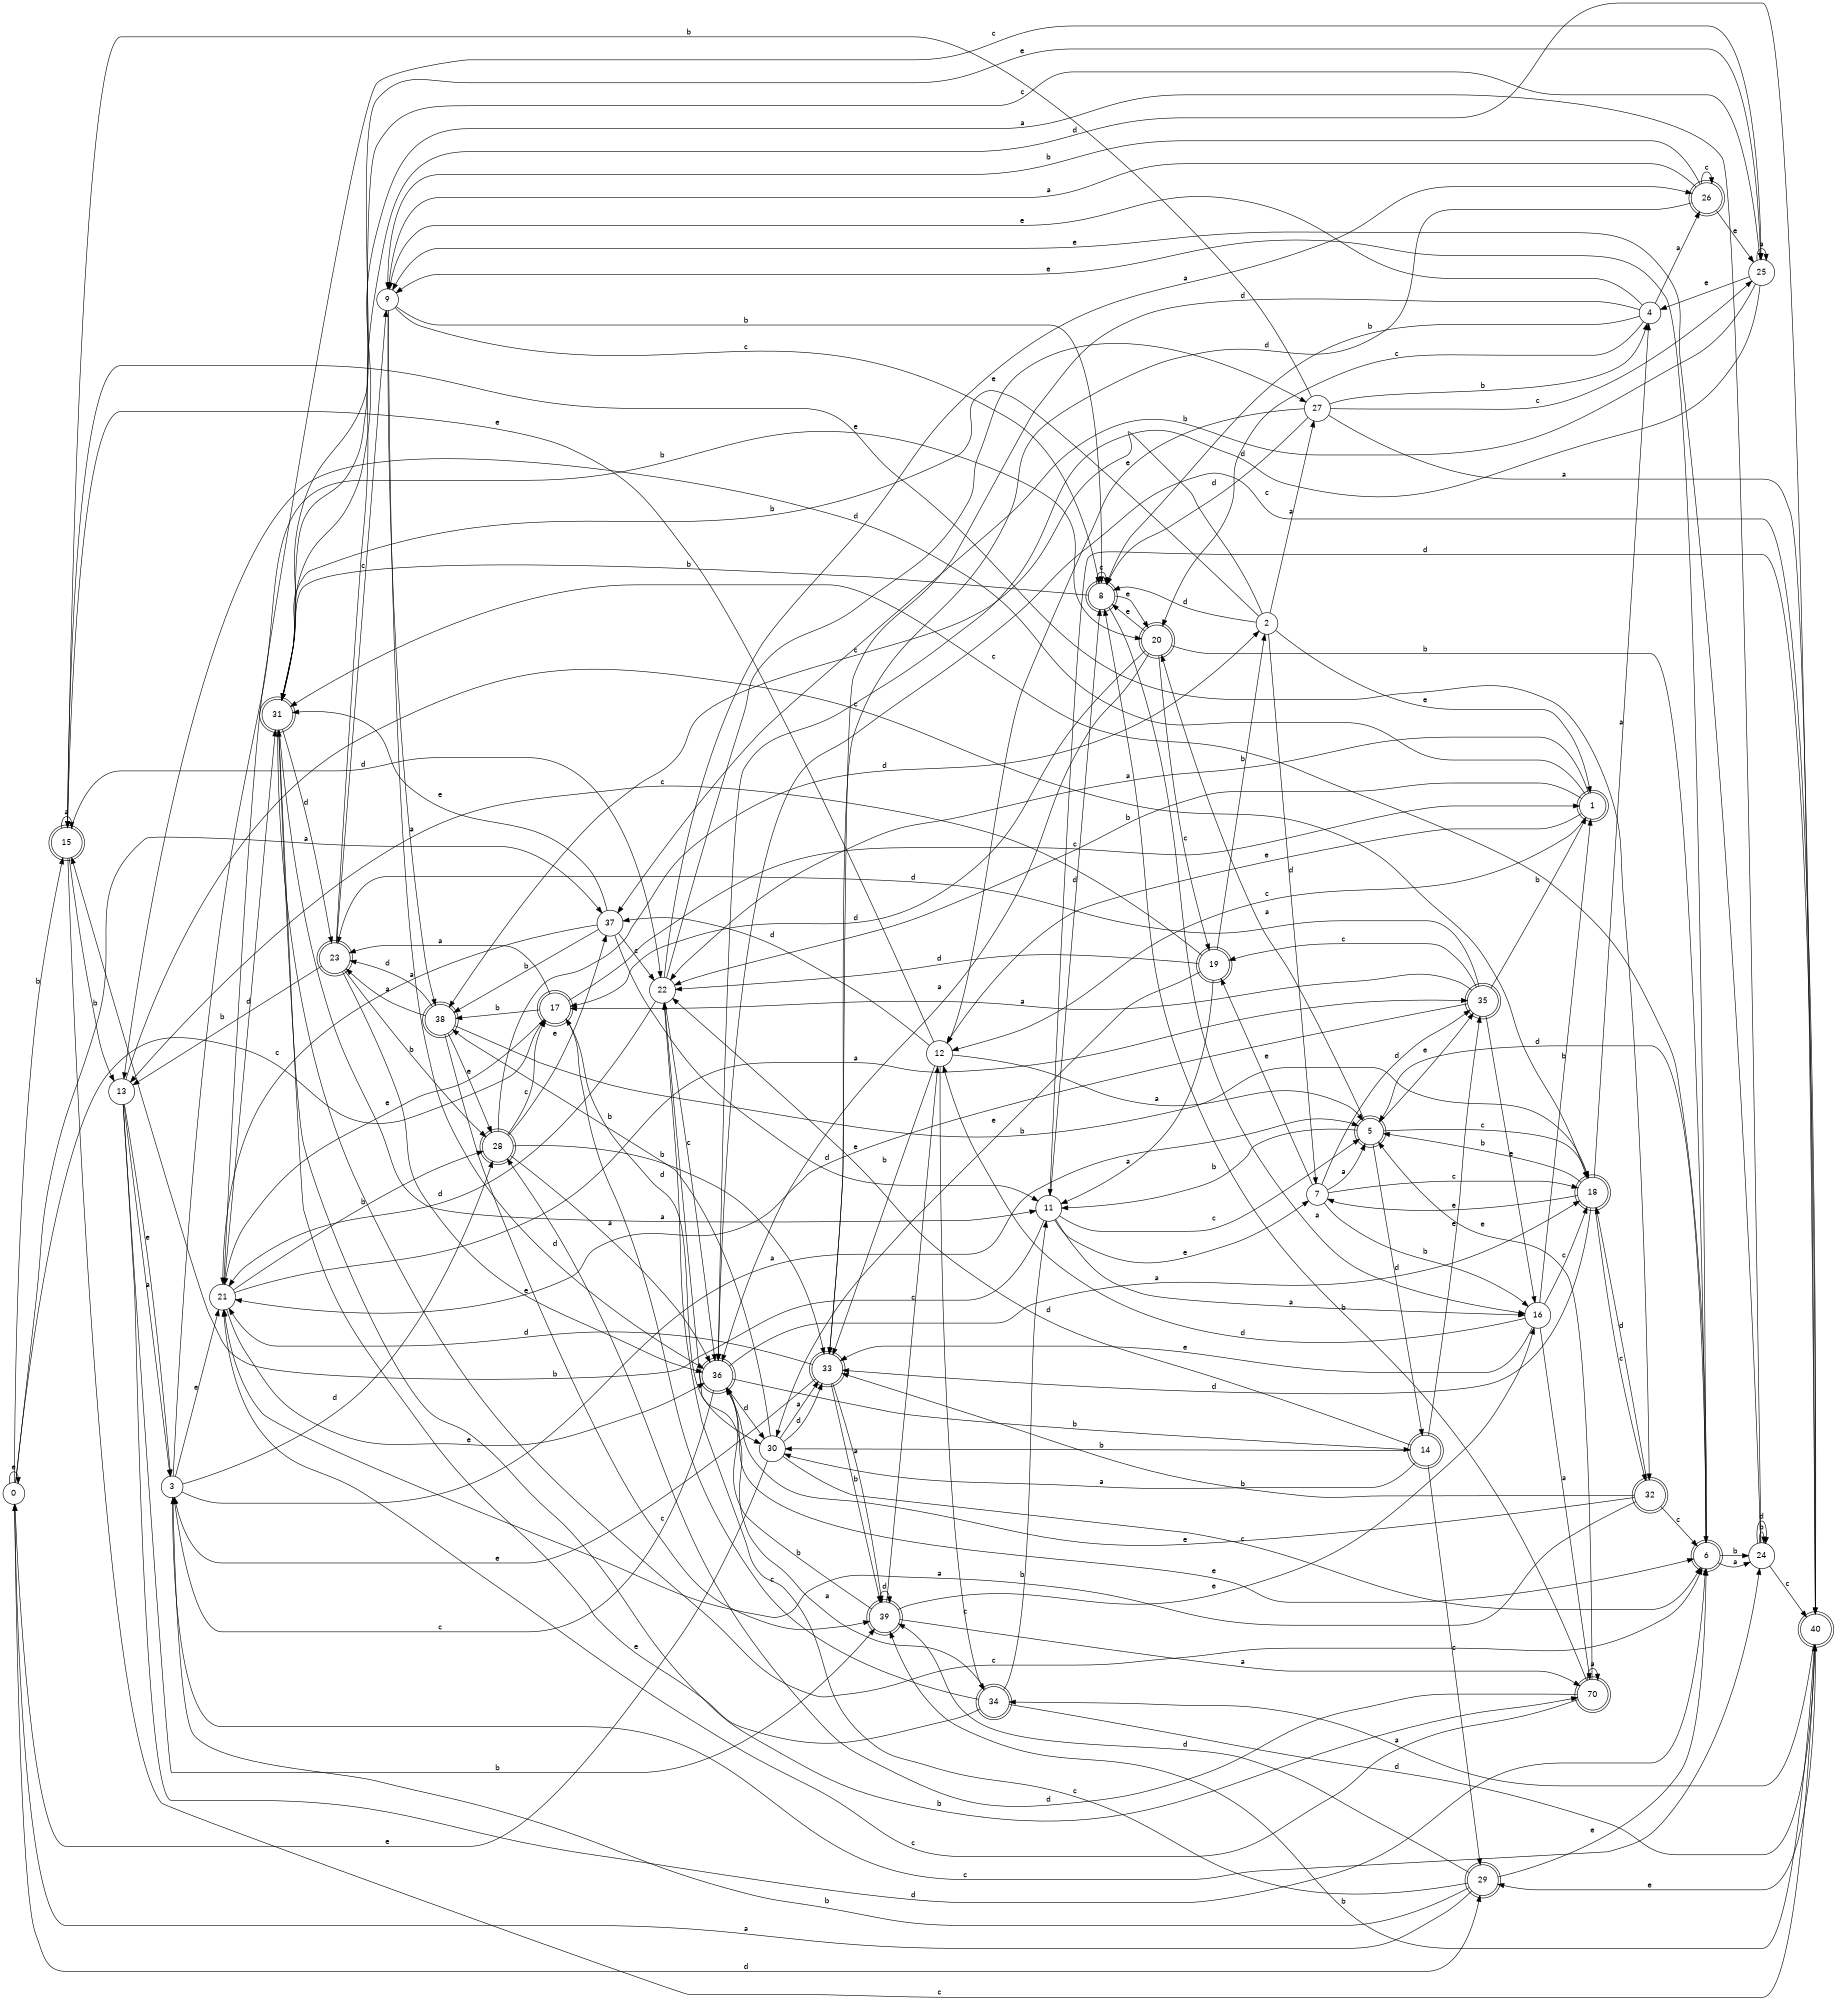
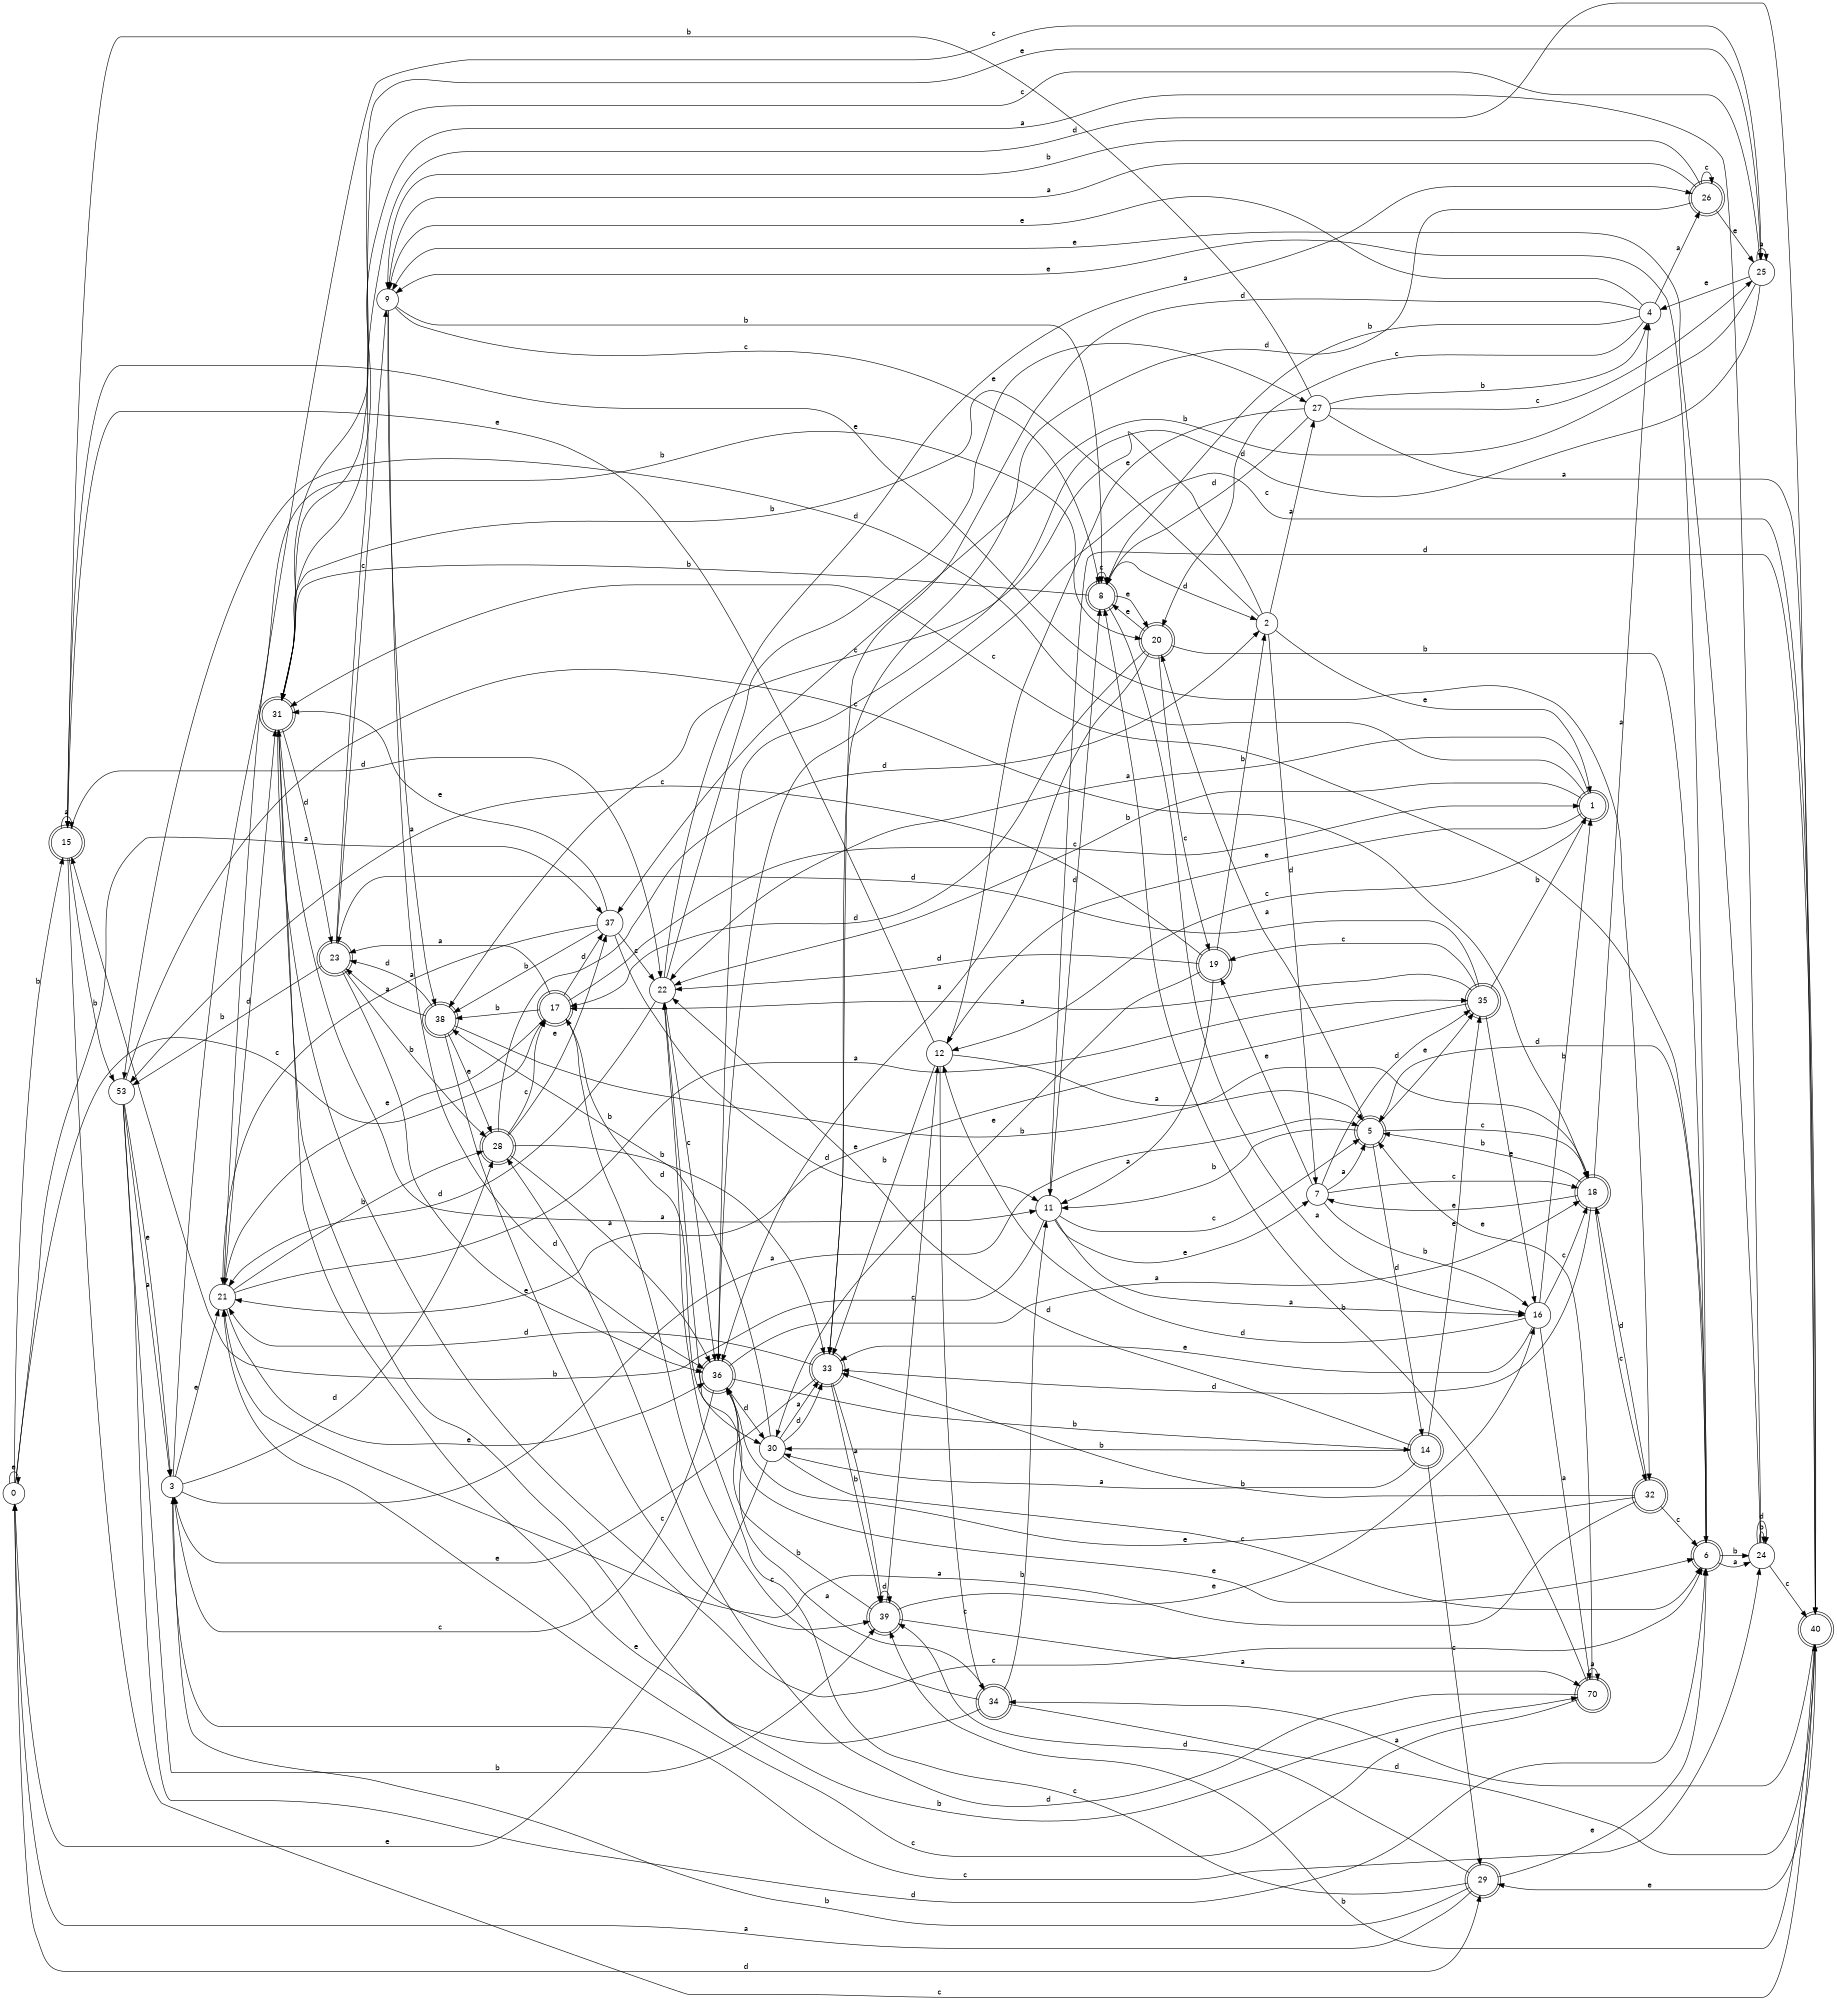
edge "2" -> "8": reversed
edge "12" -> "37": now "17" -> "37"
node "13": label "13" -> "53"
